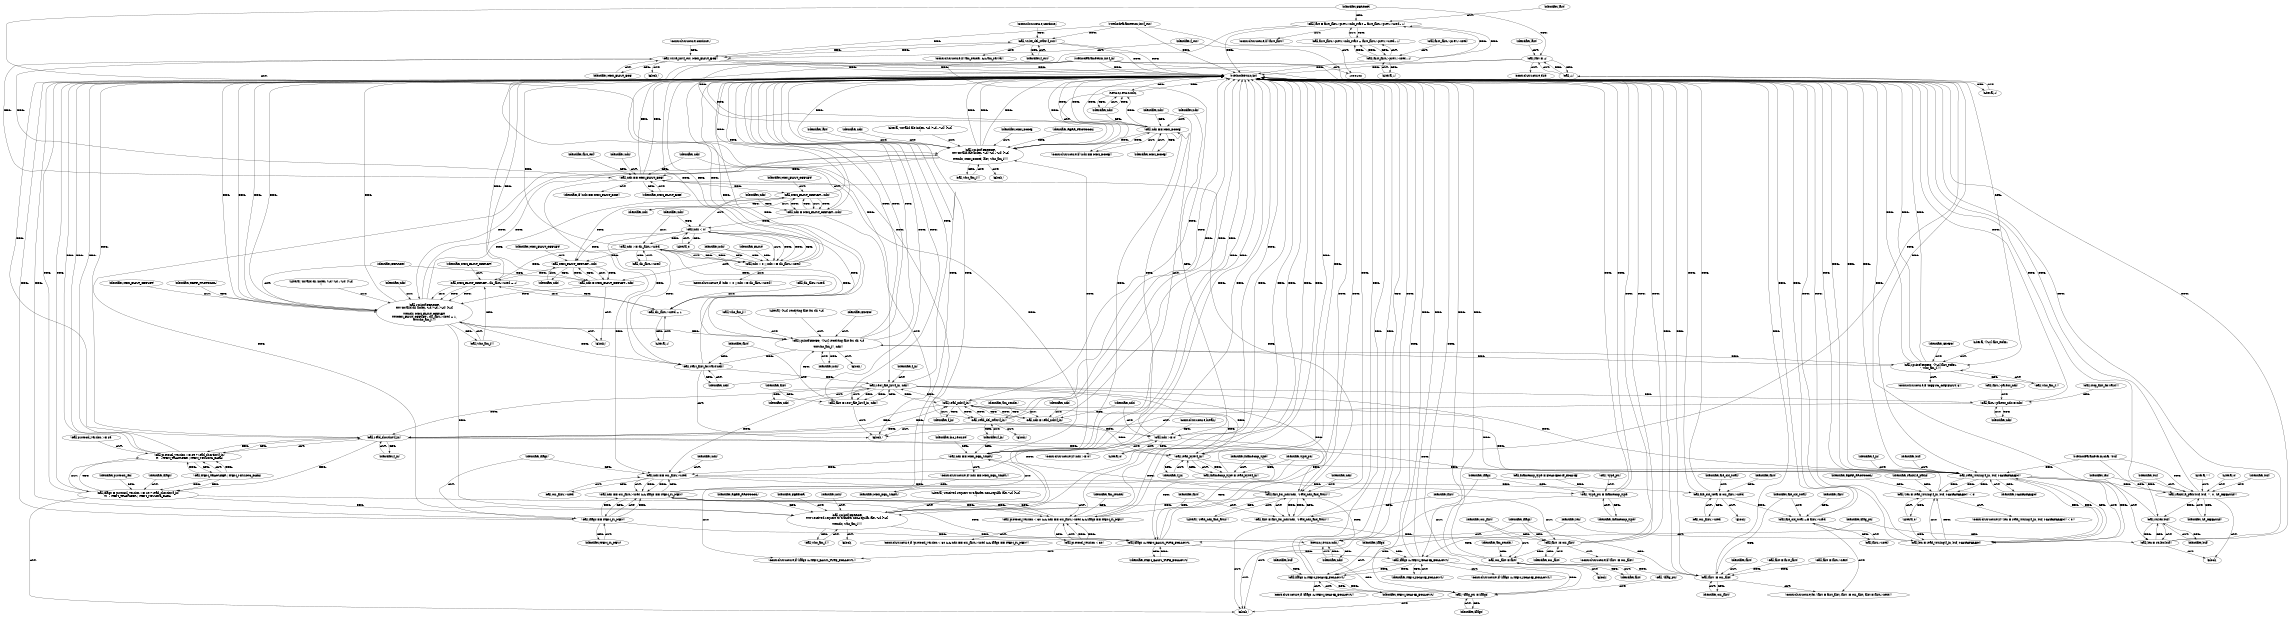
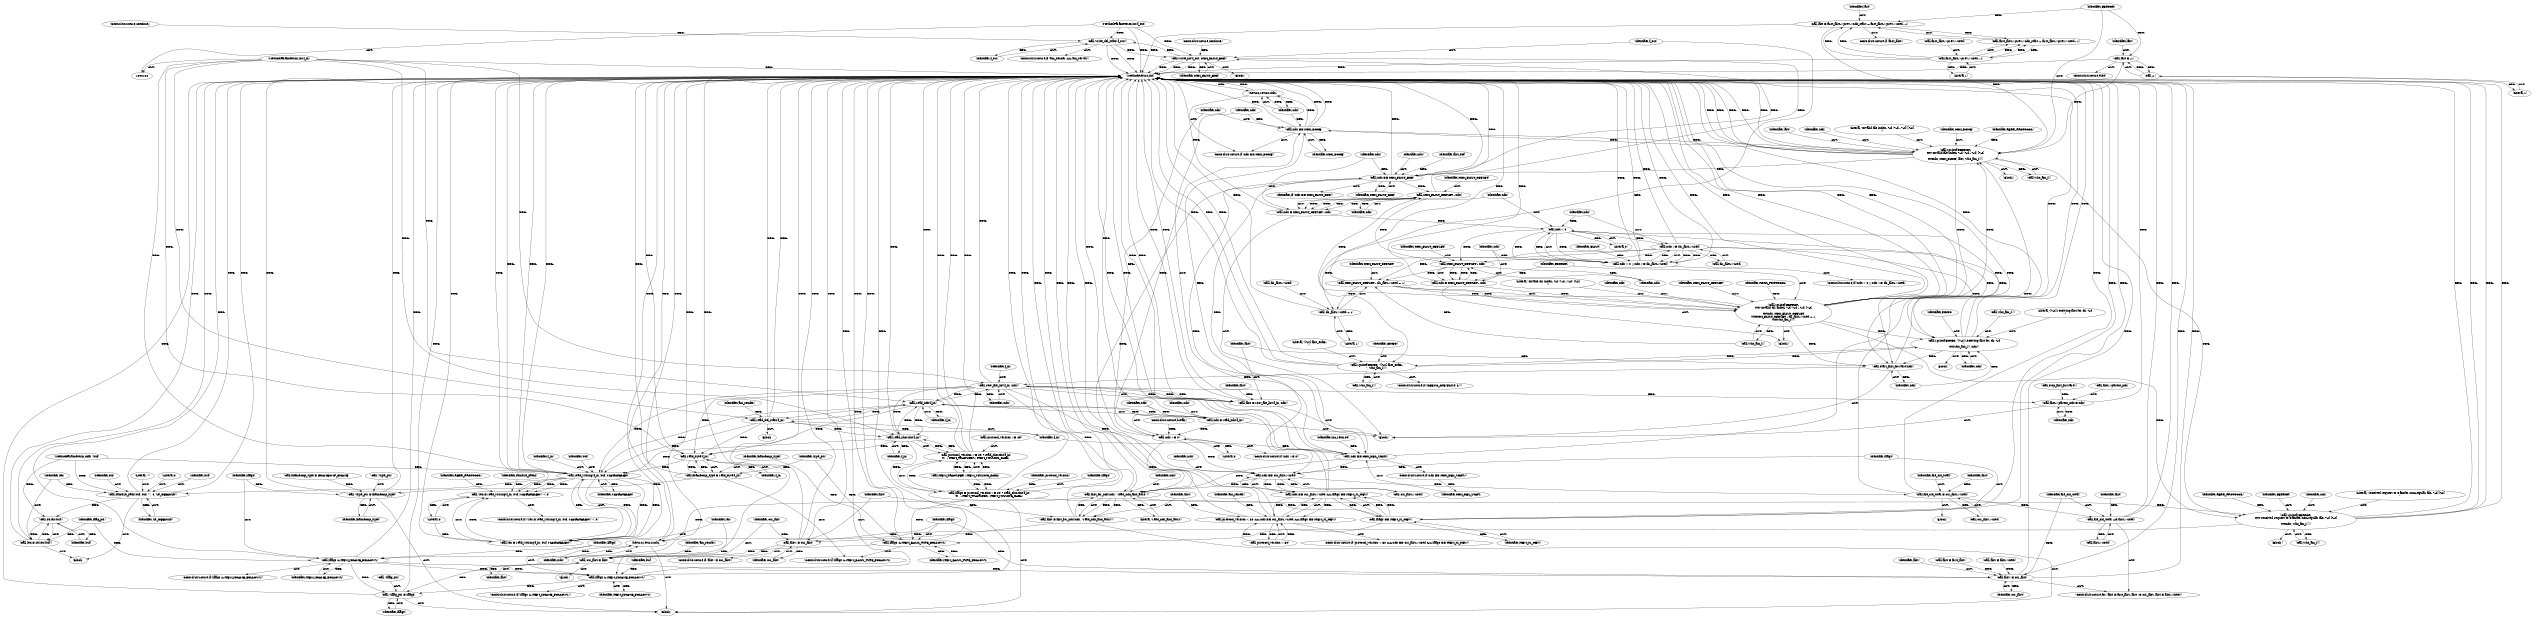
edge "(Call,strlen(buf))" -> "(MethodReturn,int)": removed, label "DDG:"
node "(Identifier,protocol_len)": label "(Identifier,protocol_len)" -> "(Identifier,protocol_version)"
